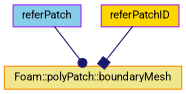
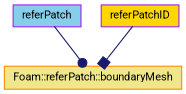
node "Foam::polyPatch::boundaryMesh": label "Foam::polyPatch::boundaryMesh" -> "Foam::referPatch::boundaryMesh"
